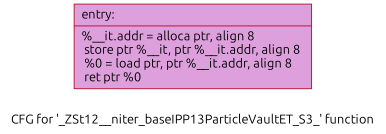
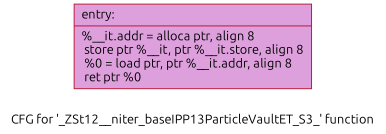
node "entry:": text "store ptr %__it, ptr %__it.addr, align 8" -> "store ptr %__it, ptr %__it.store, align 8"
